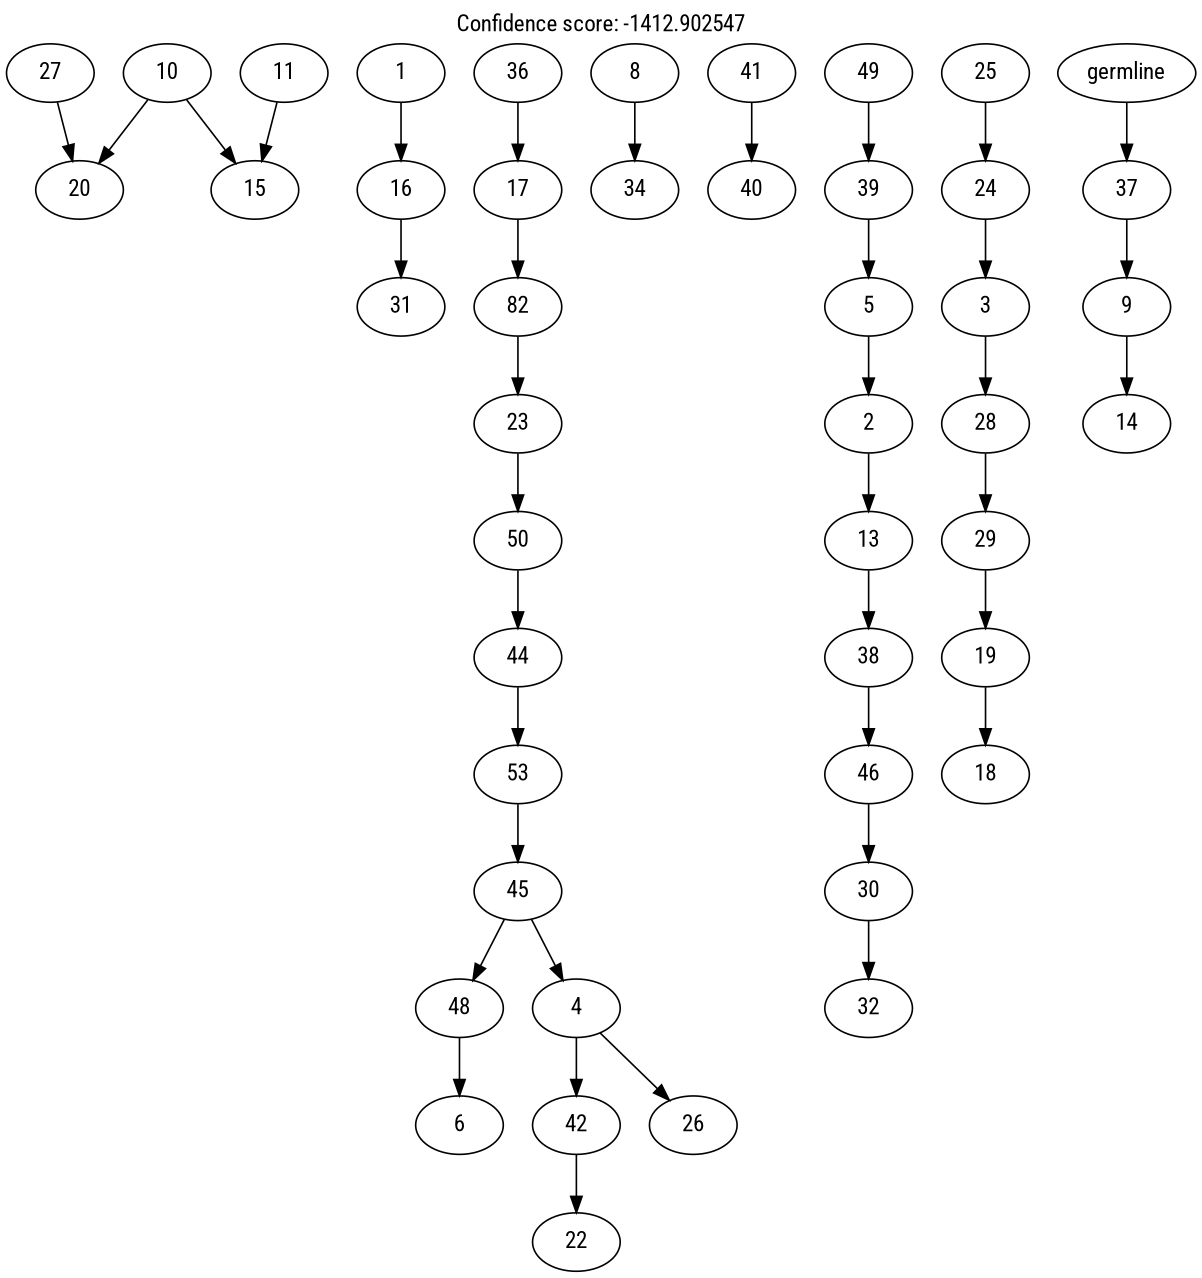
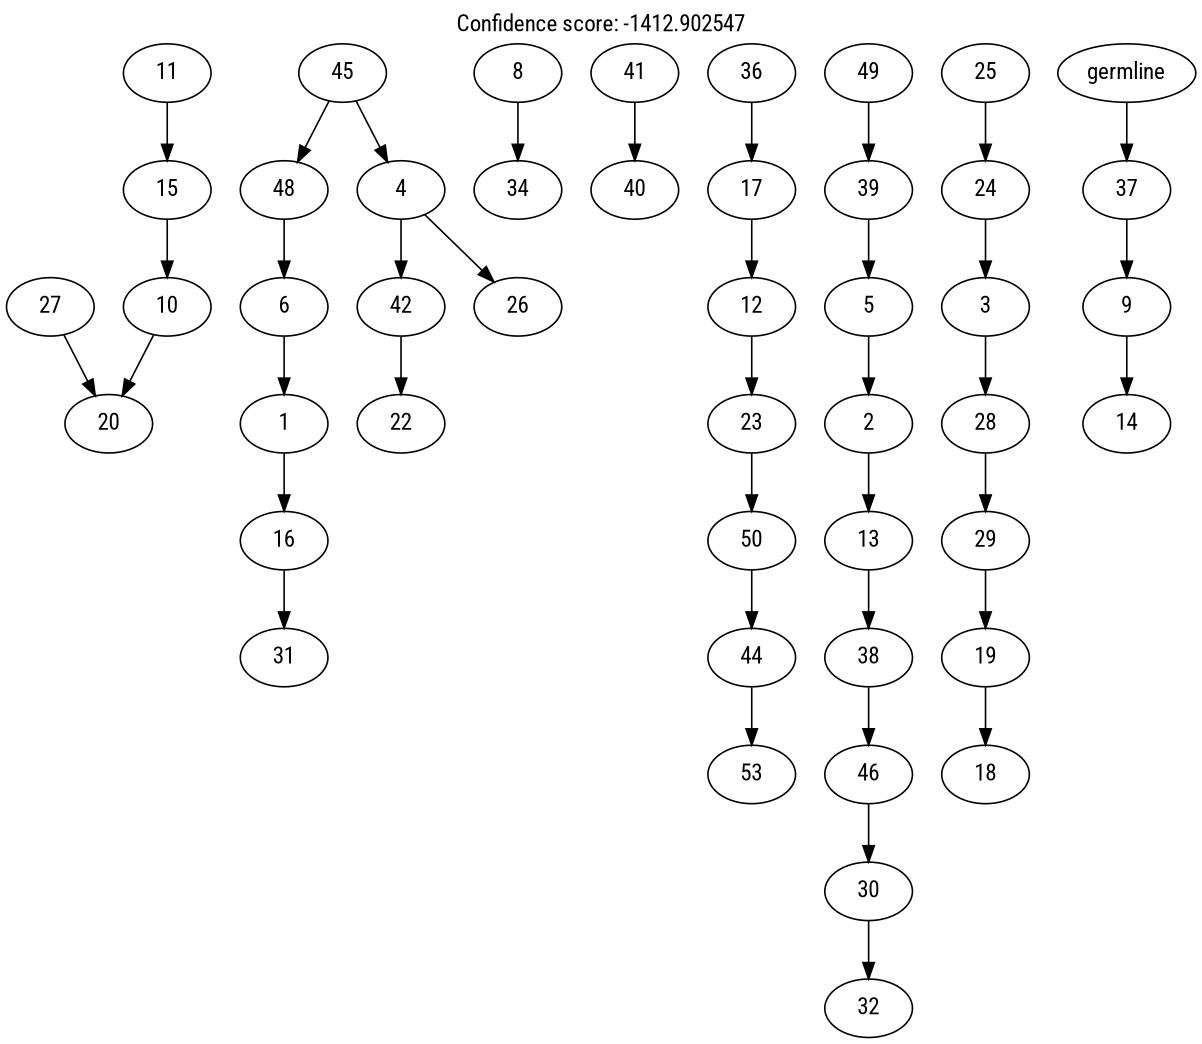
edge "10" -> "15": reversed
node "82": label "82" -> "12"
edge "6" -> "1": added
edge "53" -> "45": removed
